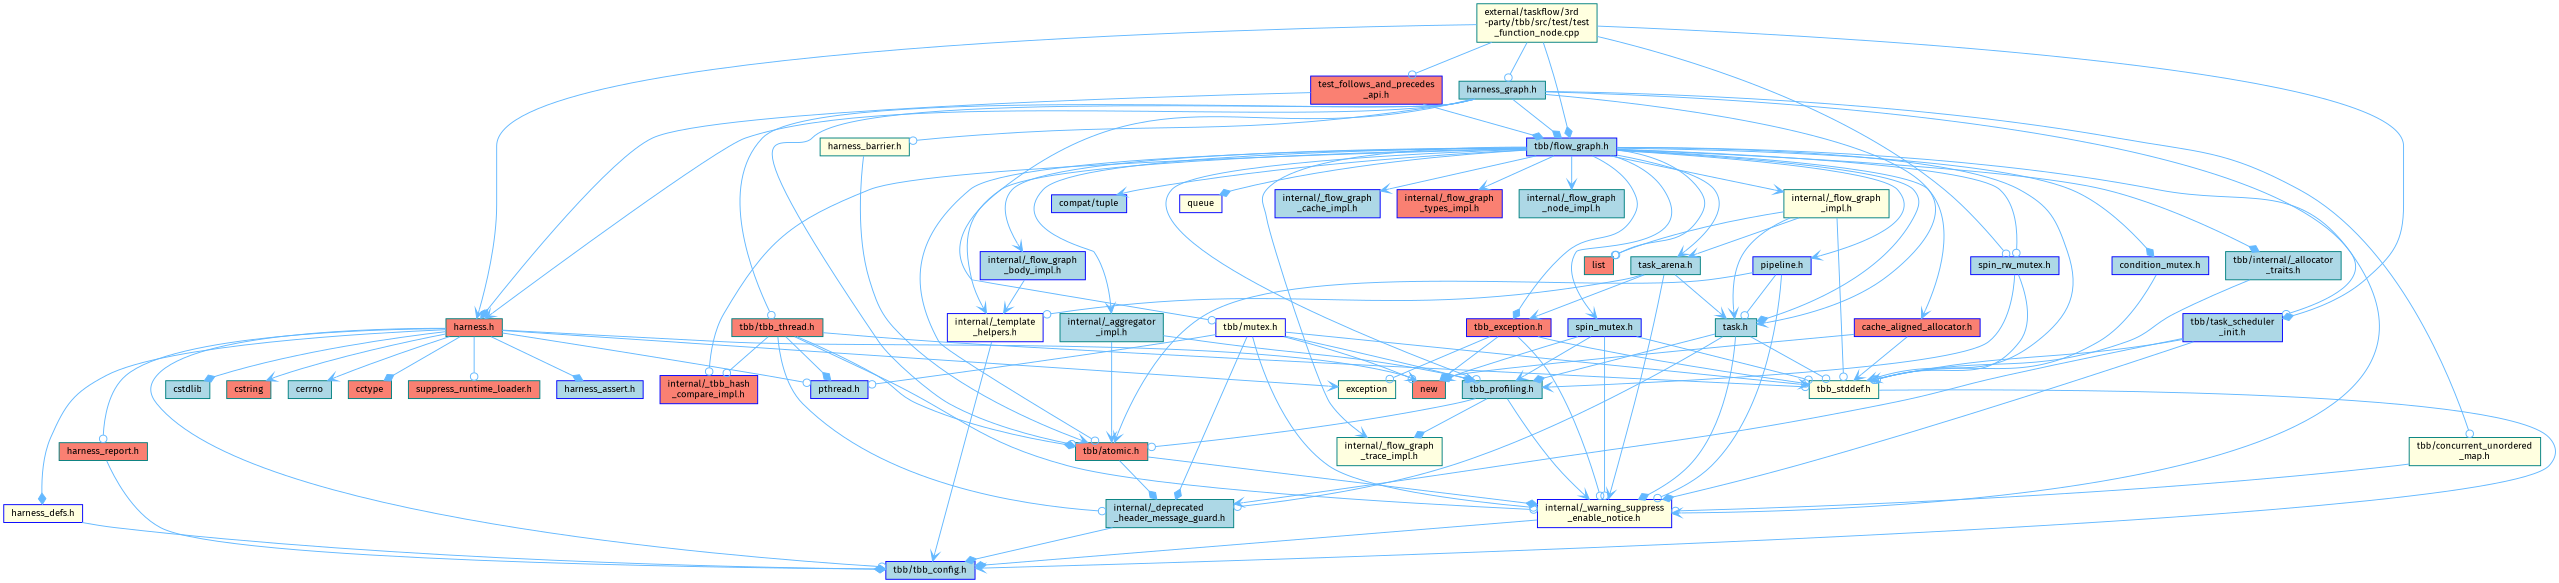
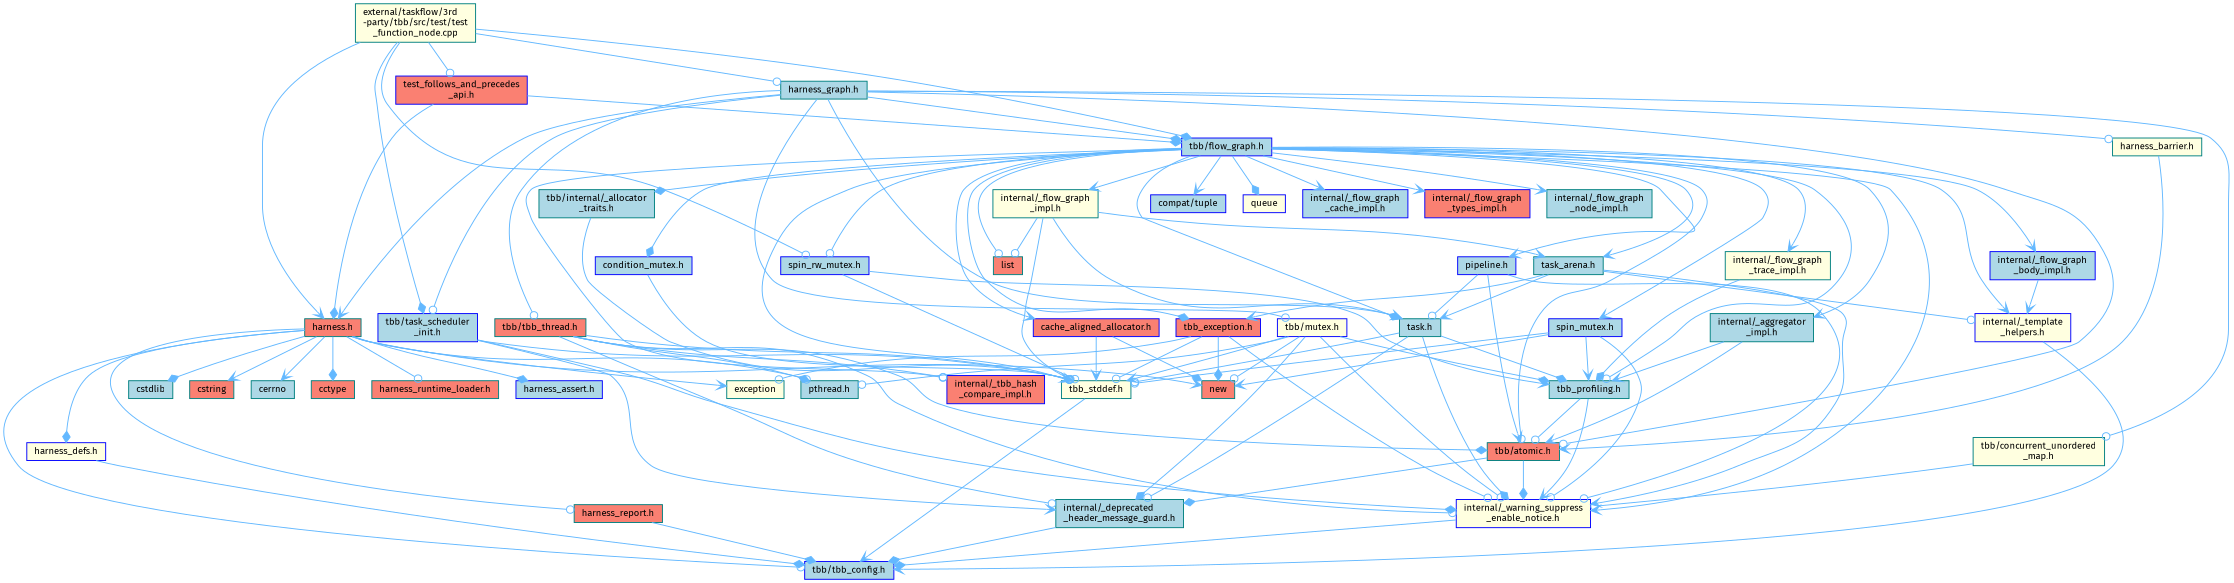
node "suppress_runtime_loader.h": label "suppress_runtime_loader.h" -> "harness_runtime_loader.h"
node "pthread.h": color blue -> teal
edge "tbb_profiling.h" -> "internal/_flow_graph _trace_impl.h": reversed
